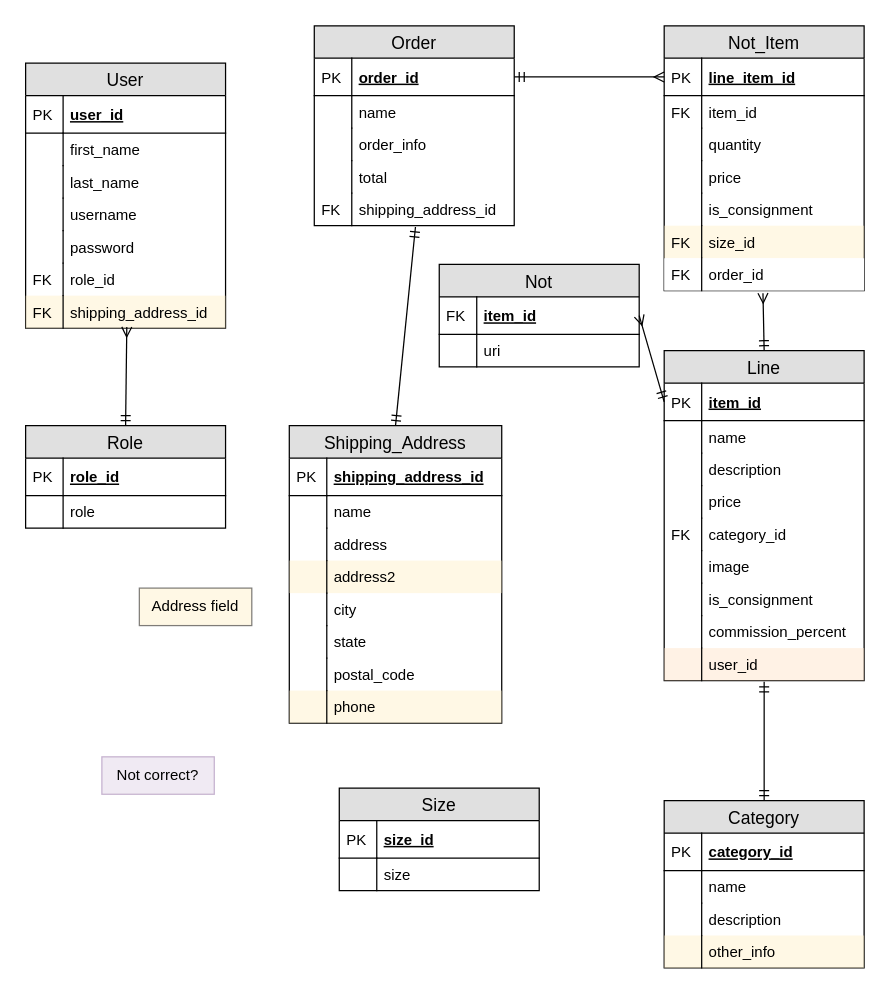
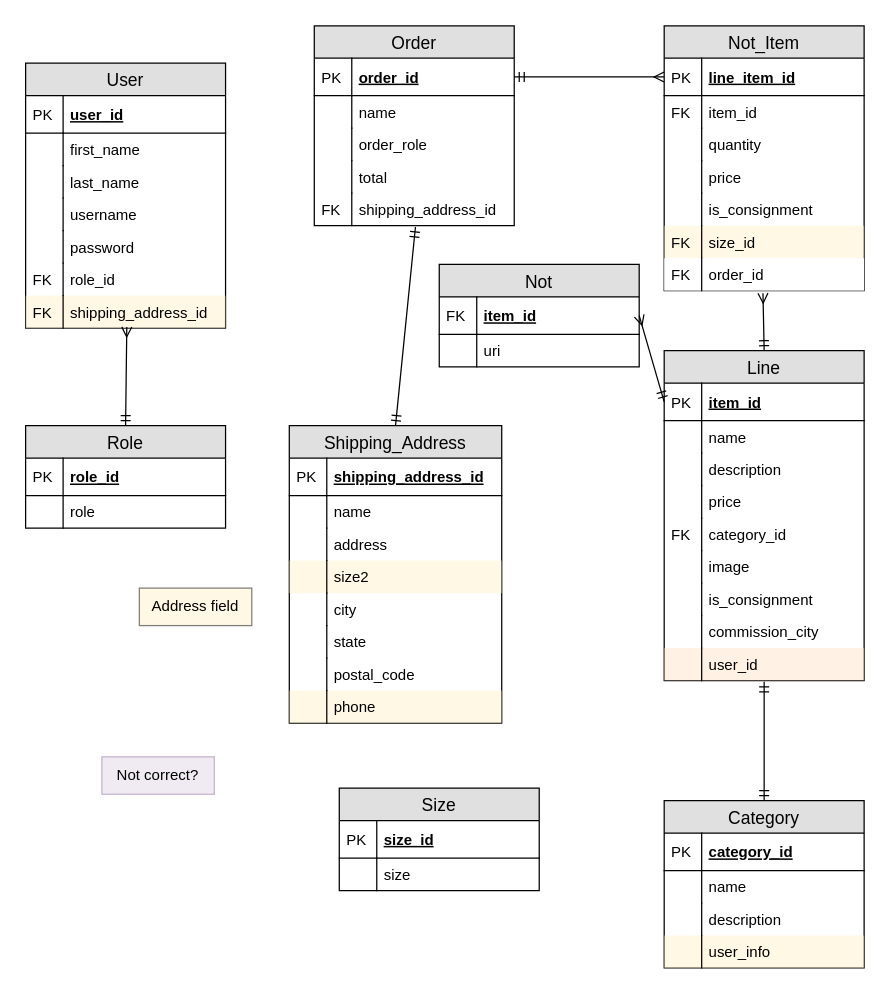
node "order_info": label "order_info" -> "order_role"
node "address2": label "address2" -> "size2"
node "commission_percent": label "commission_percent" -> "commission_city"
node "other_info": label "other_info" -> "user_info"
